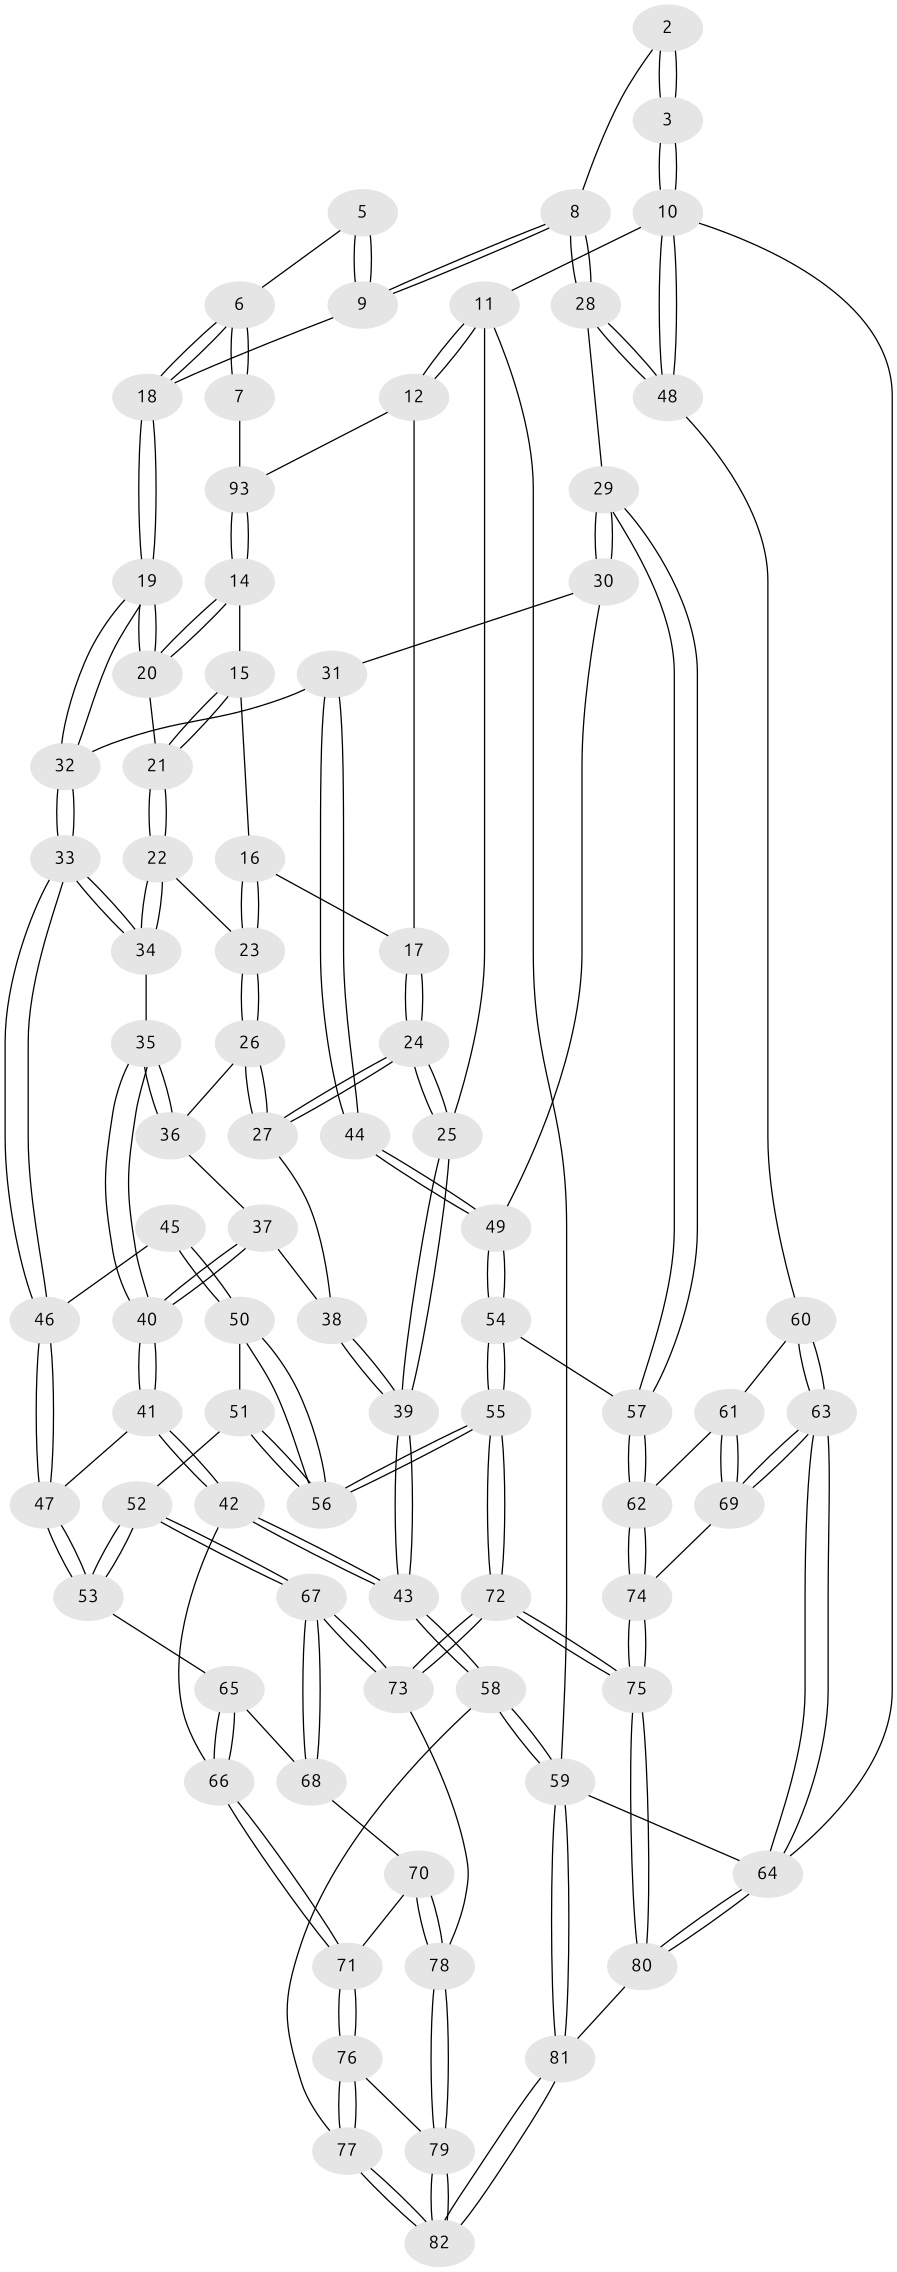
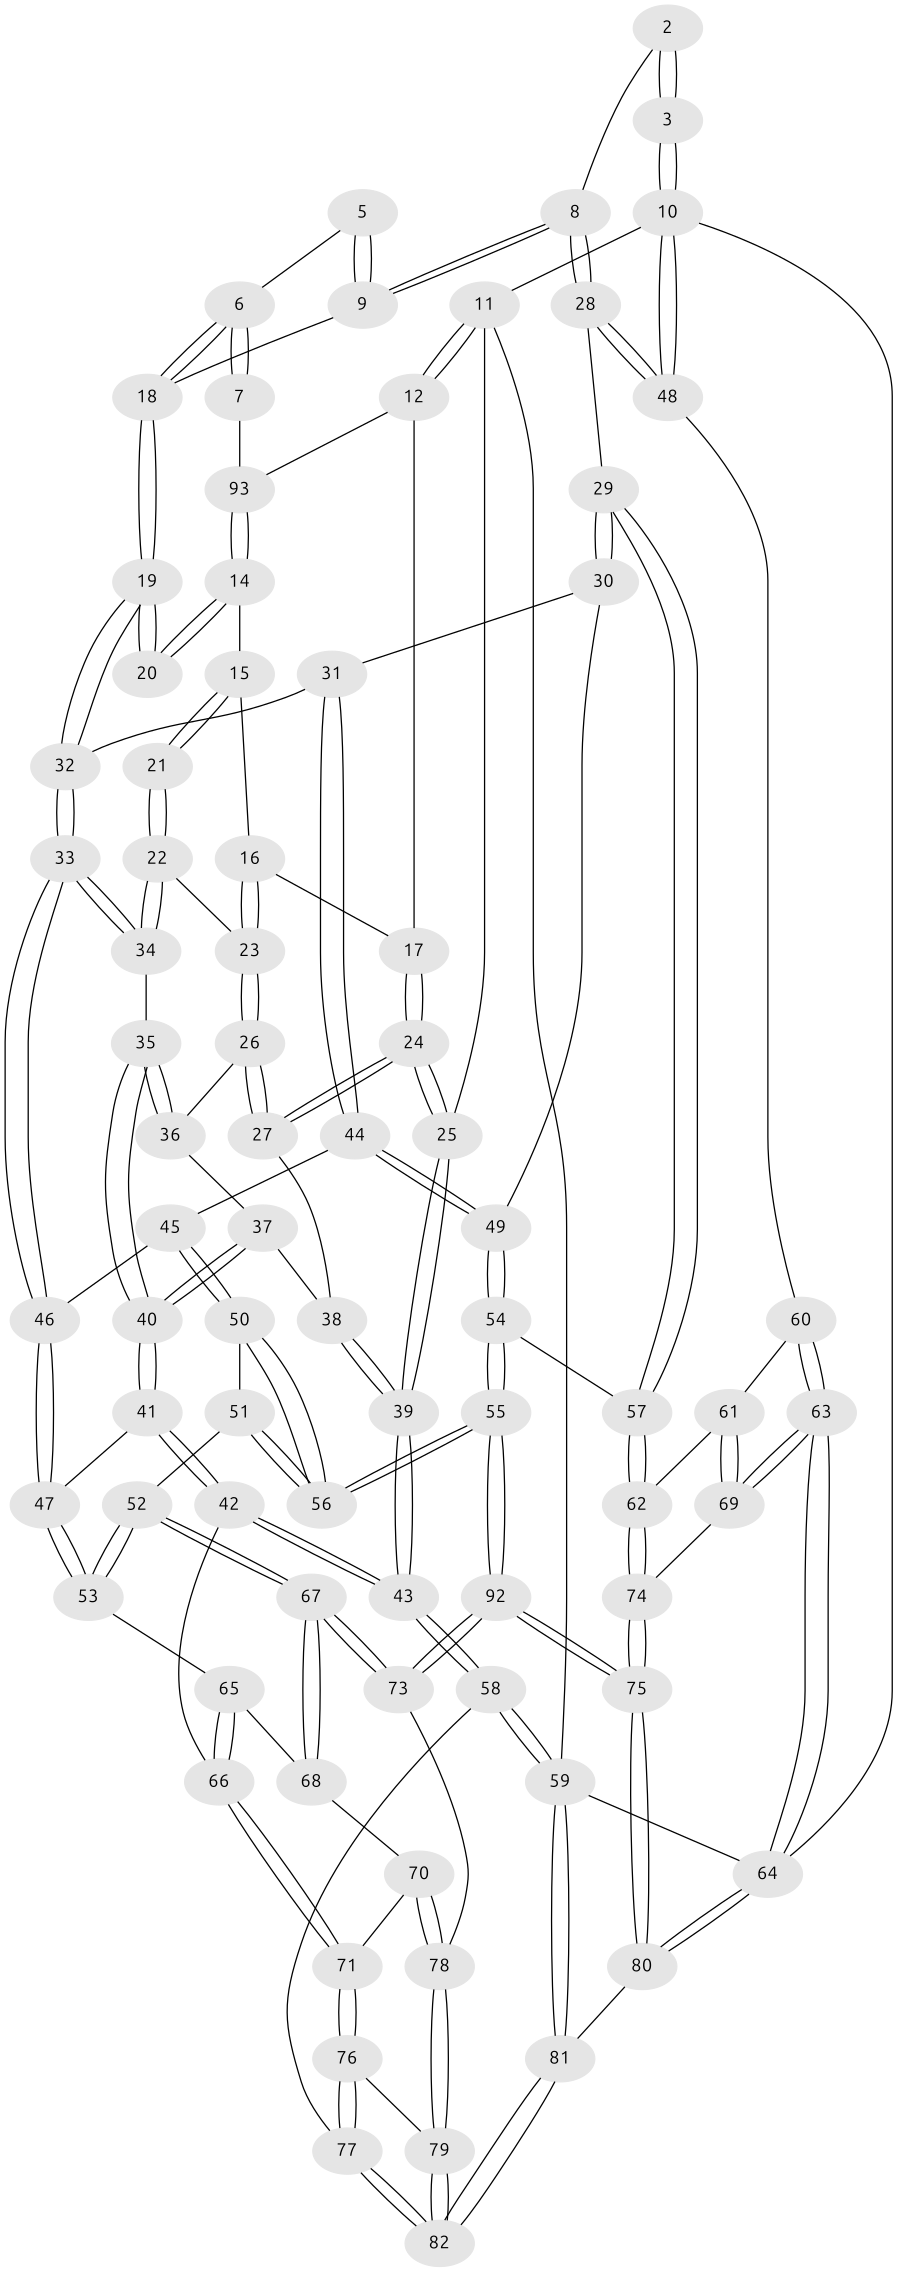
edge "20" -- "21": removed
edge "44" -- "45": added
node "72": label "72" -> "92"
